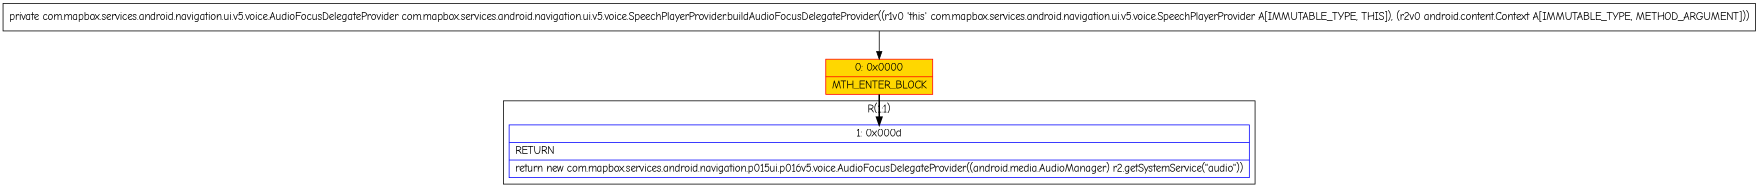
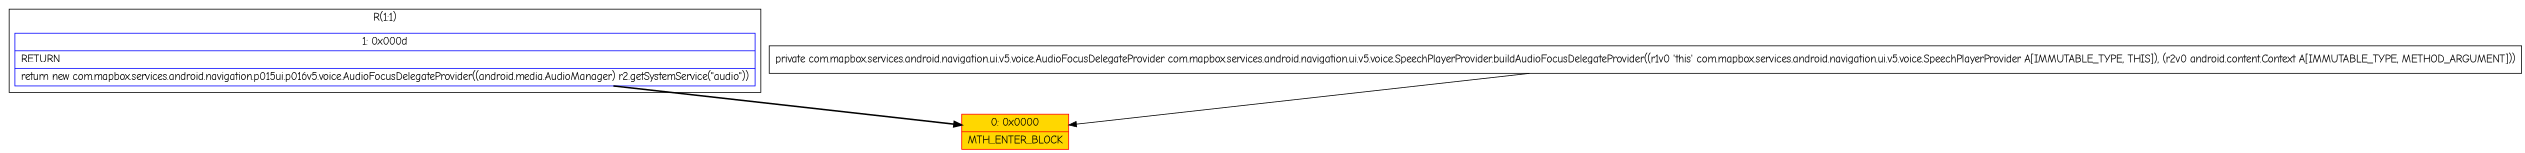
edge "0: 0x0000" -> "1: 0x000d": reversed
